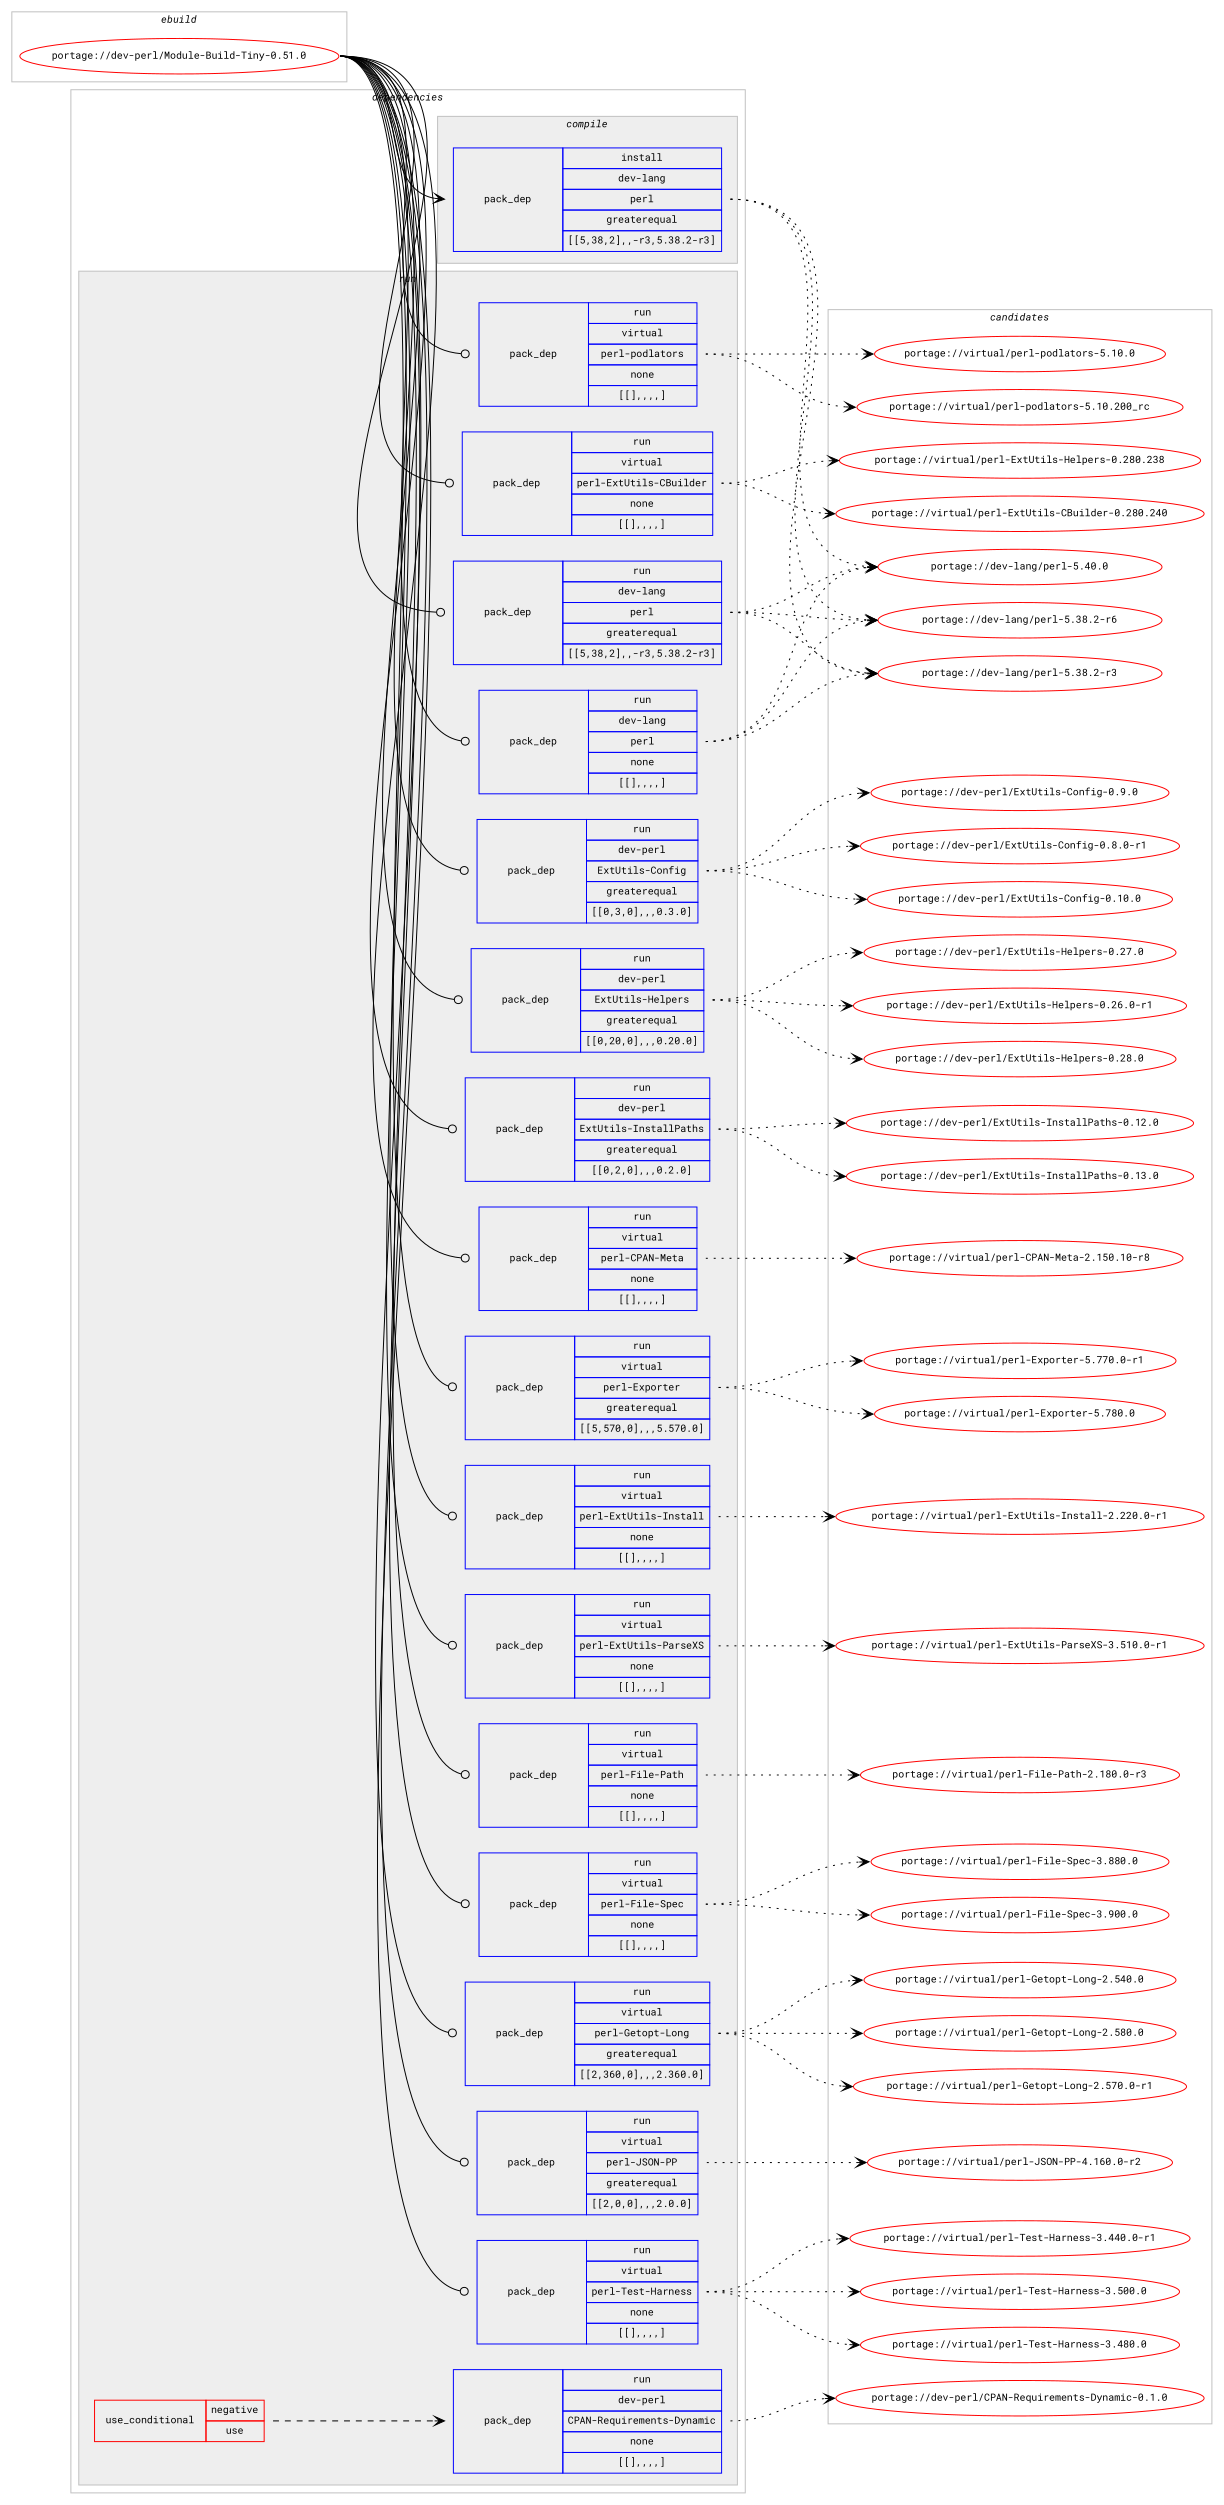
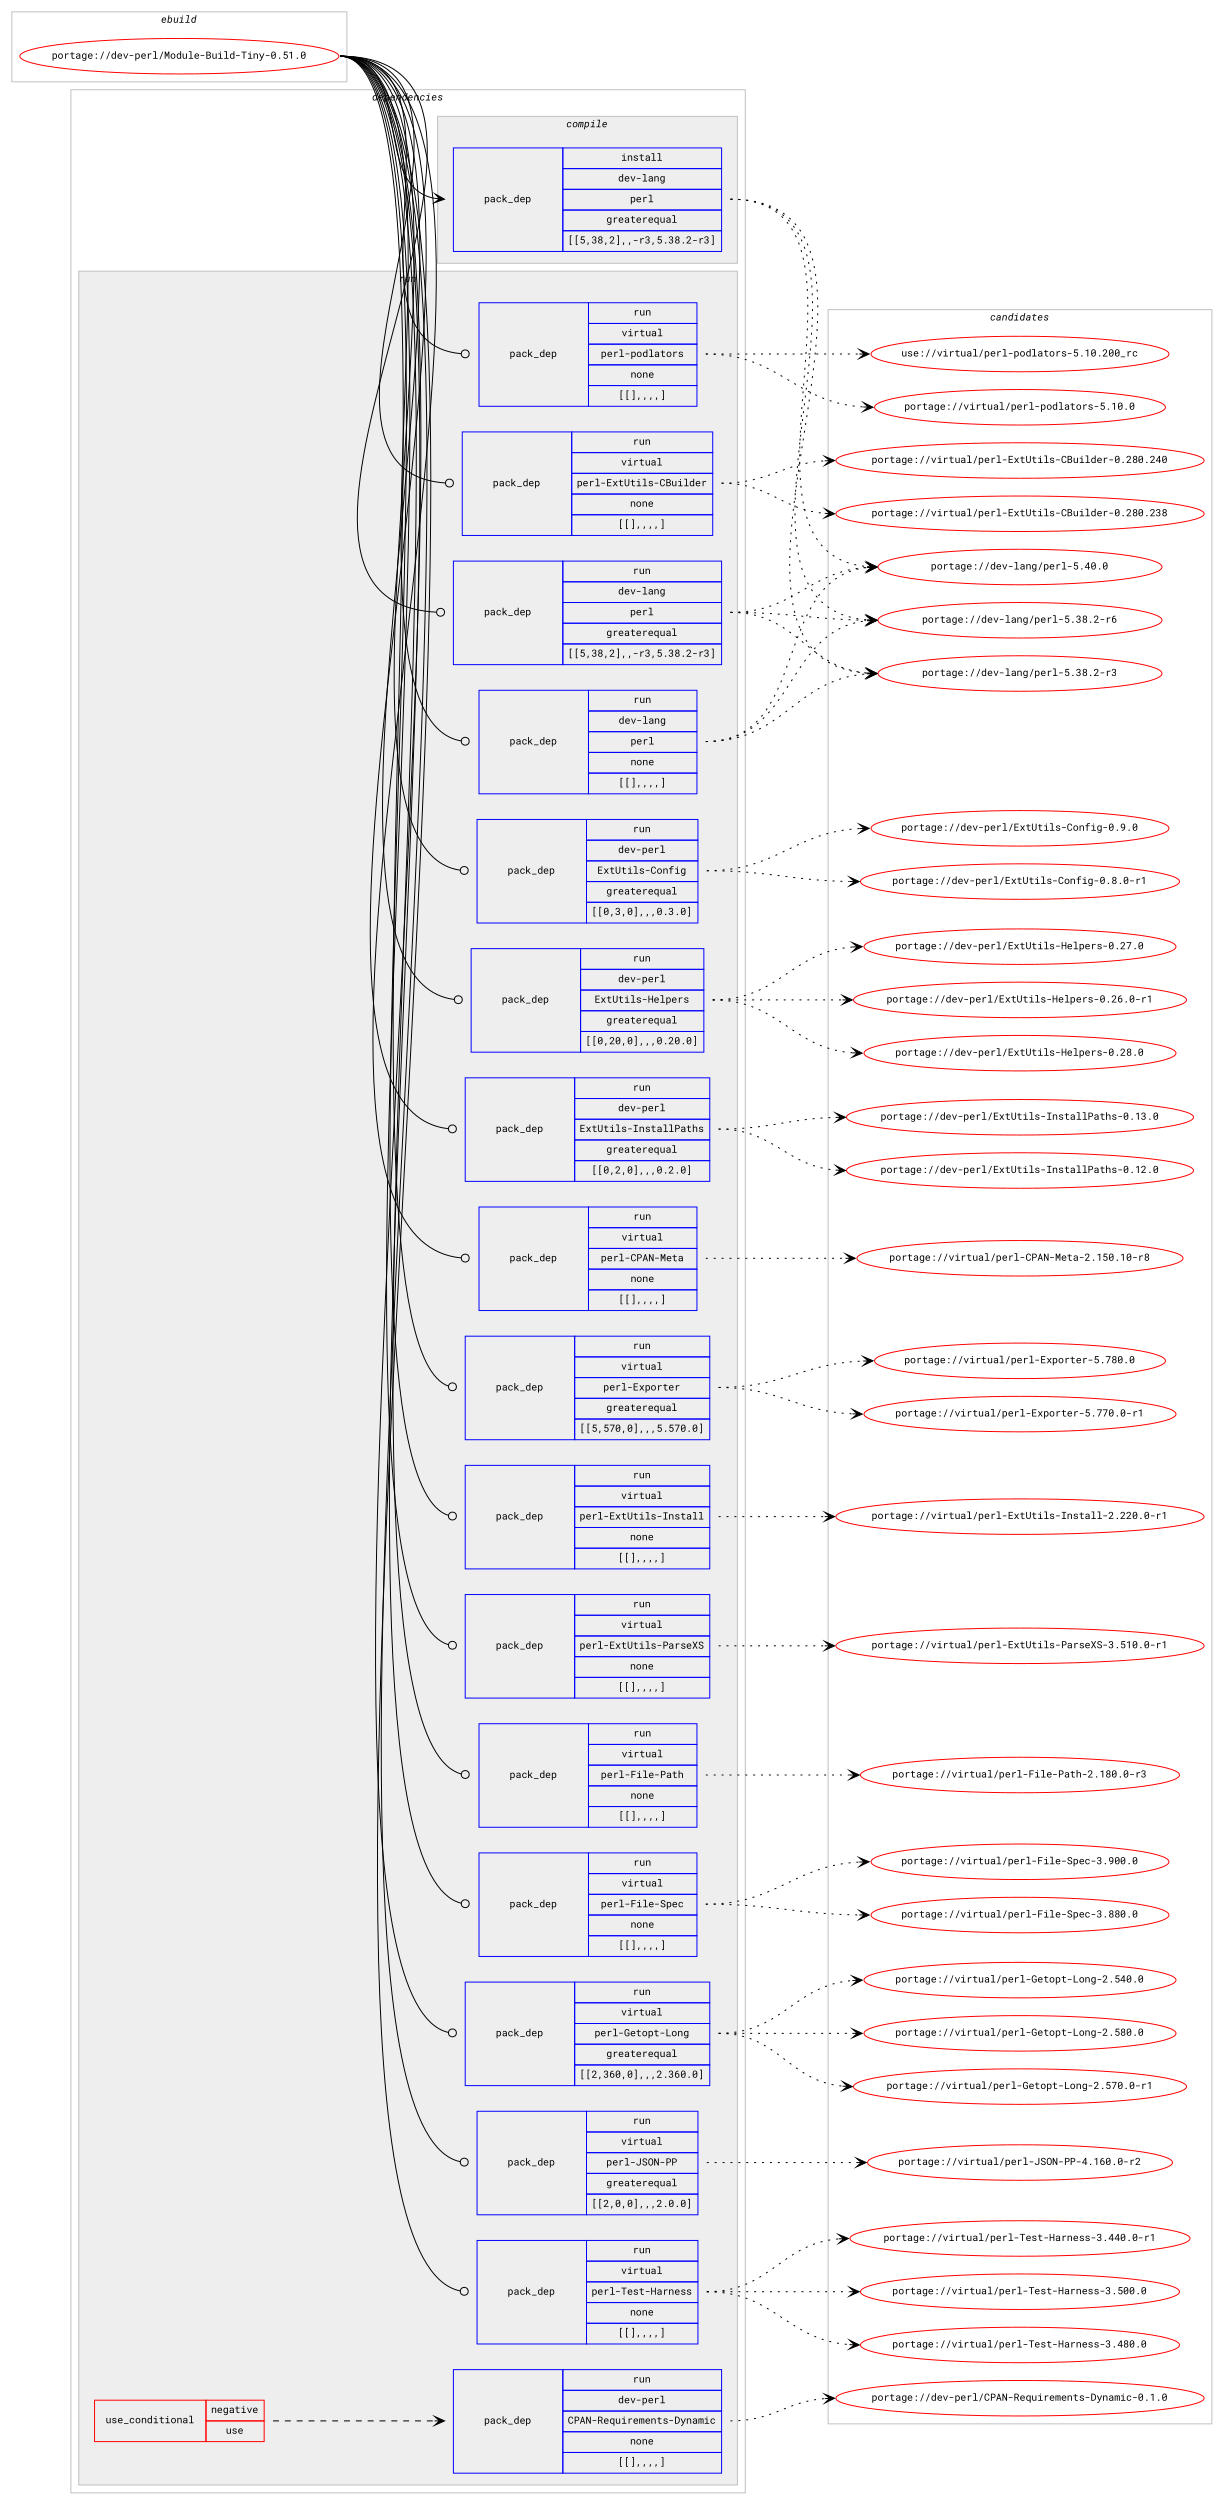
node "portage://virtual/perl-podlators-5.10.200_rc": label "portage://virtual/perl-podlators-5.10.200_rc" -> "use://virtual/perl-podlators-5.10.200_rc"
node "portage://virtual/perl-ExtUtils-Helpers-0.280.238": label "portage://virtual/perl-ExtUtils-Helpers-0.280.238" -> "portage://virtual/perl-ExtUtils-CBuilder-0.280.238"
node "portage://dev-perl/ExtUtils-Config-0.10.0": removed
